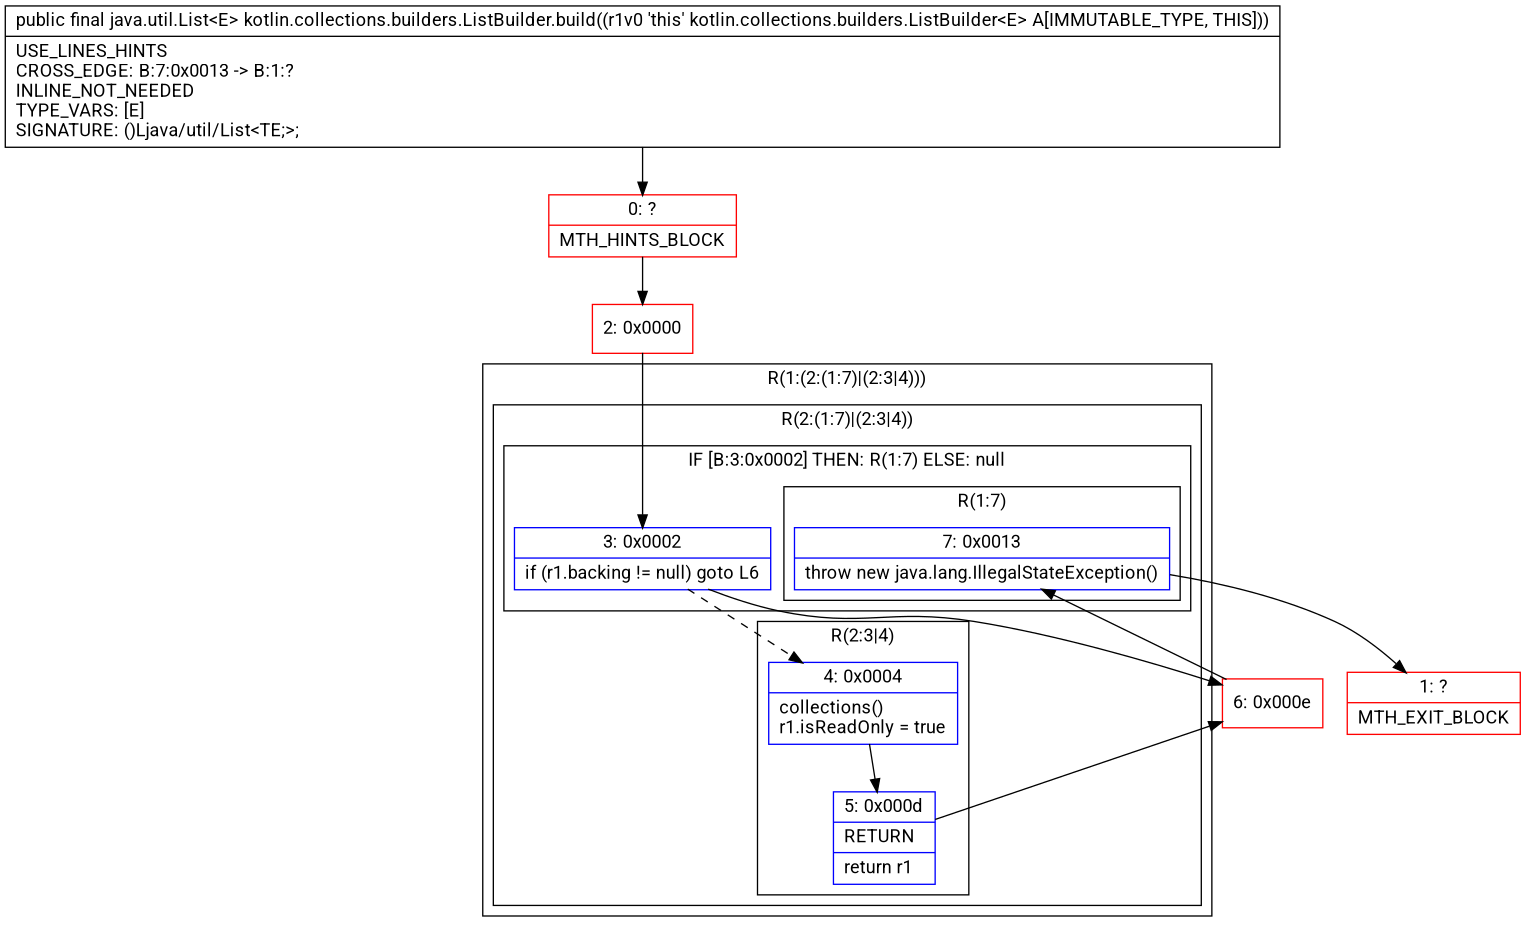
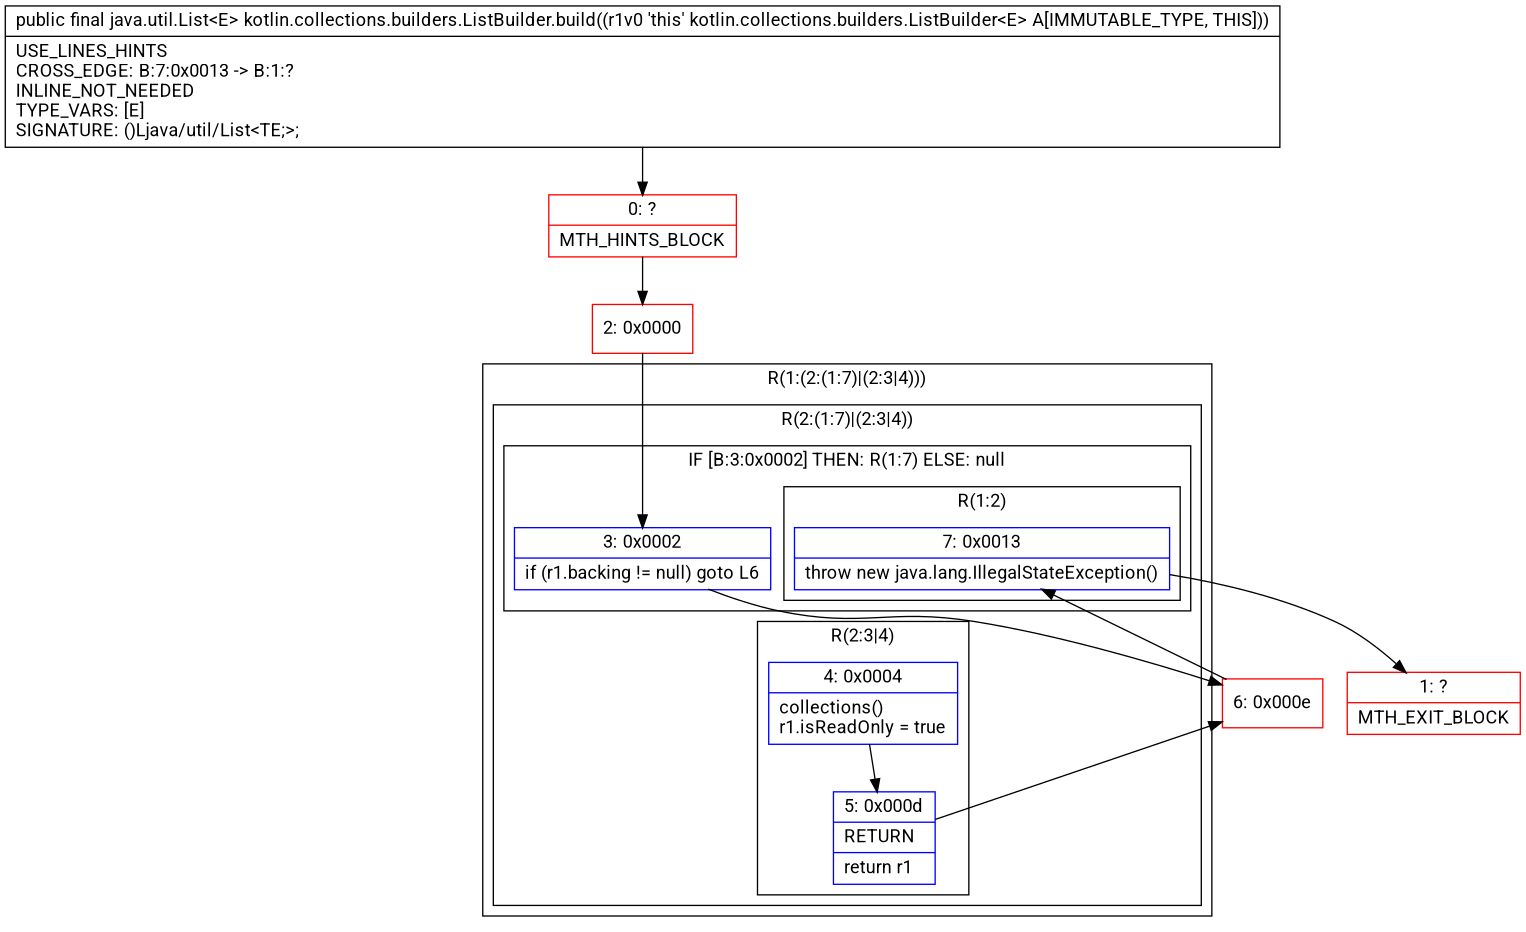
cluster "R(1:7)": label "R(1:7)" -> "R(1:2)"
edge "3: 0x0002" -> "4: 0x0004": removed
